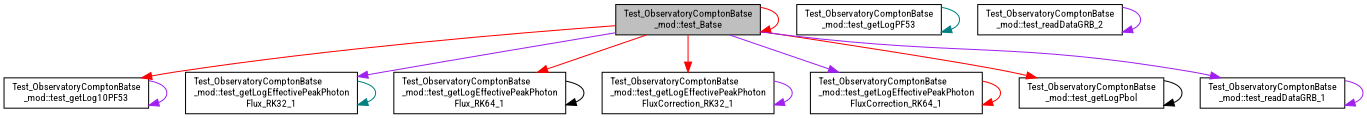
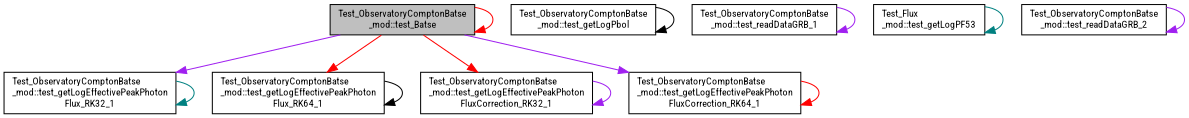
node "Test_ObservatoryComptonBatse _mod::test_getLogPF53": label "Test_ObservatoryComptonBatse _mod::test_getLogPF53" -> "Test_Flux _mod::test_getLogPF53"
edge "Test_ObservatoryComptonBatse _mod::test_Batse" -> "Test_ObservatoryComptonBatse _mod::test_readDataGRB_1": removed
edge "Test_ObservatoryComptonBatse _mod::test_Batse" -> "Test_ObservatoryComptonBatse _mod::test_getLogPbol": removed
node "Test_ObservatoryComptonBatse _mod::test_getLog10PF53": removed
